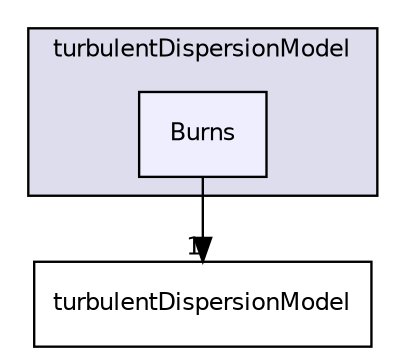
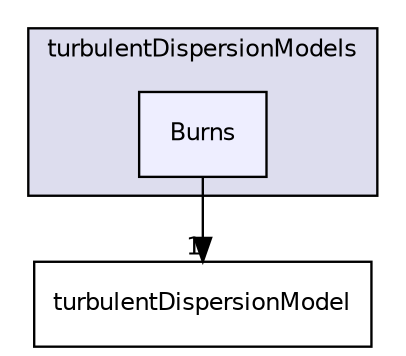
cluster "turbulentDispersionModel": label "turbulentDispersionModel" -> "turbulentDispersionModels"
